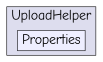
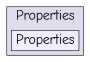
cluster "UploadHelper": label "UploadHelper" -> "Properties"
